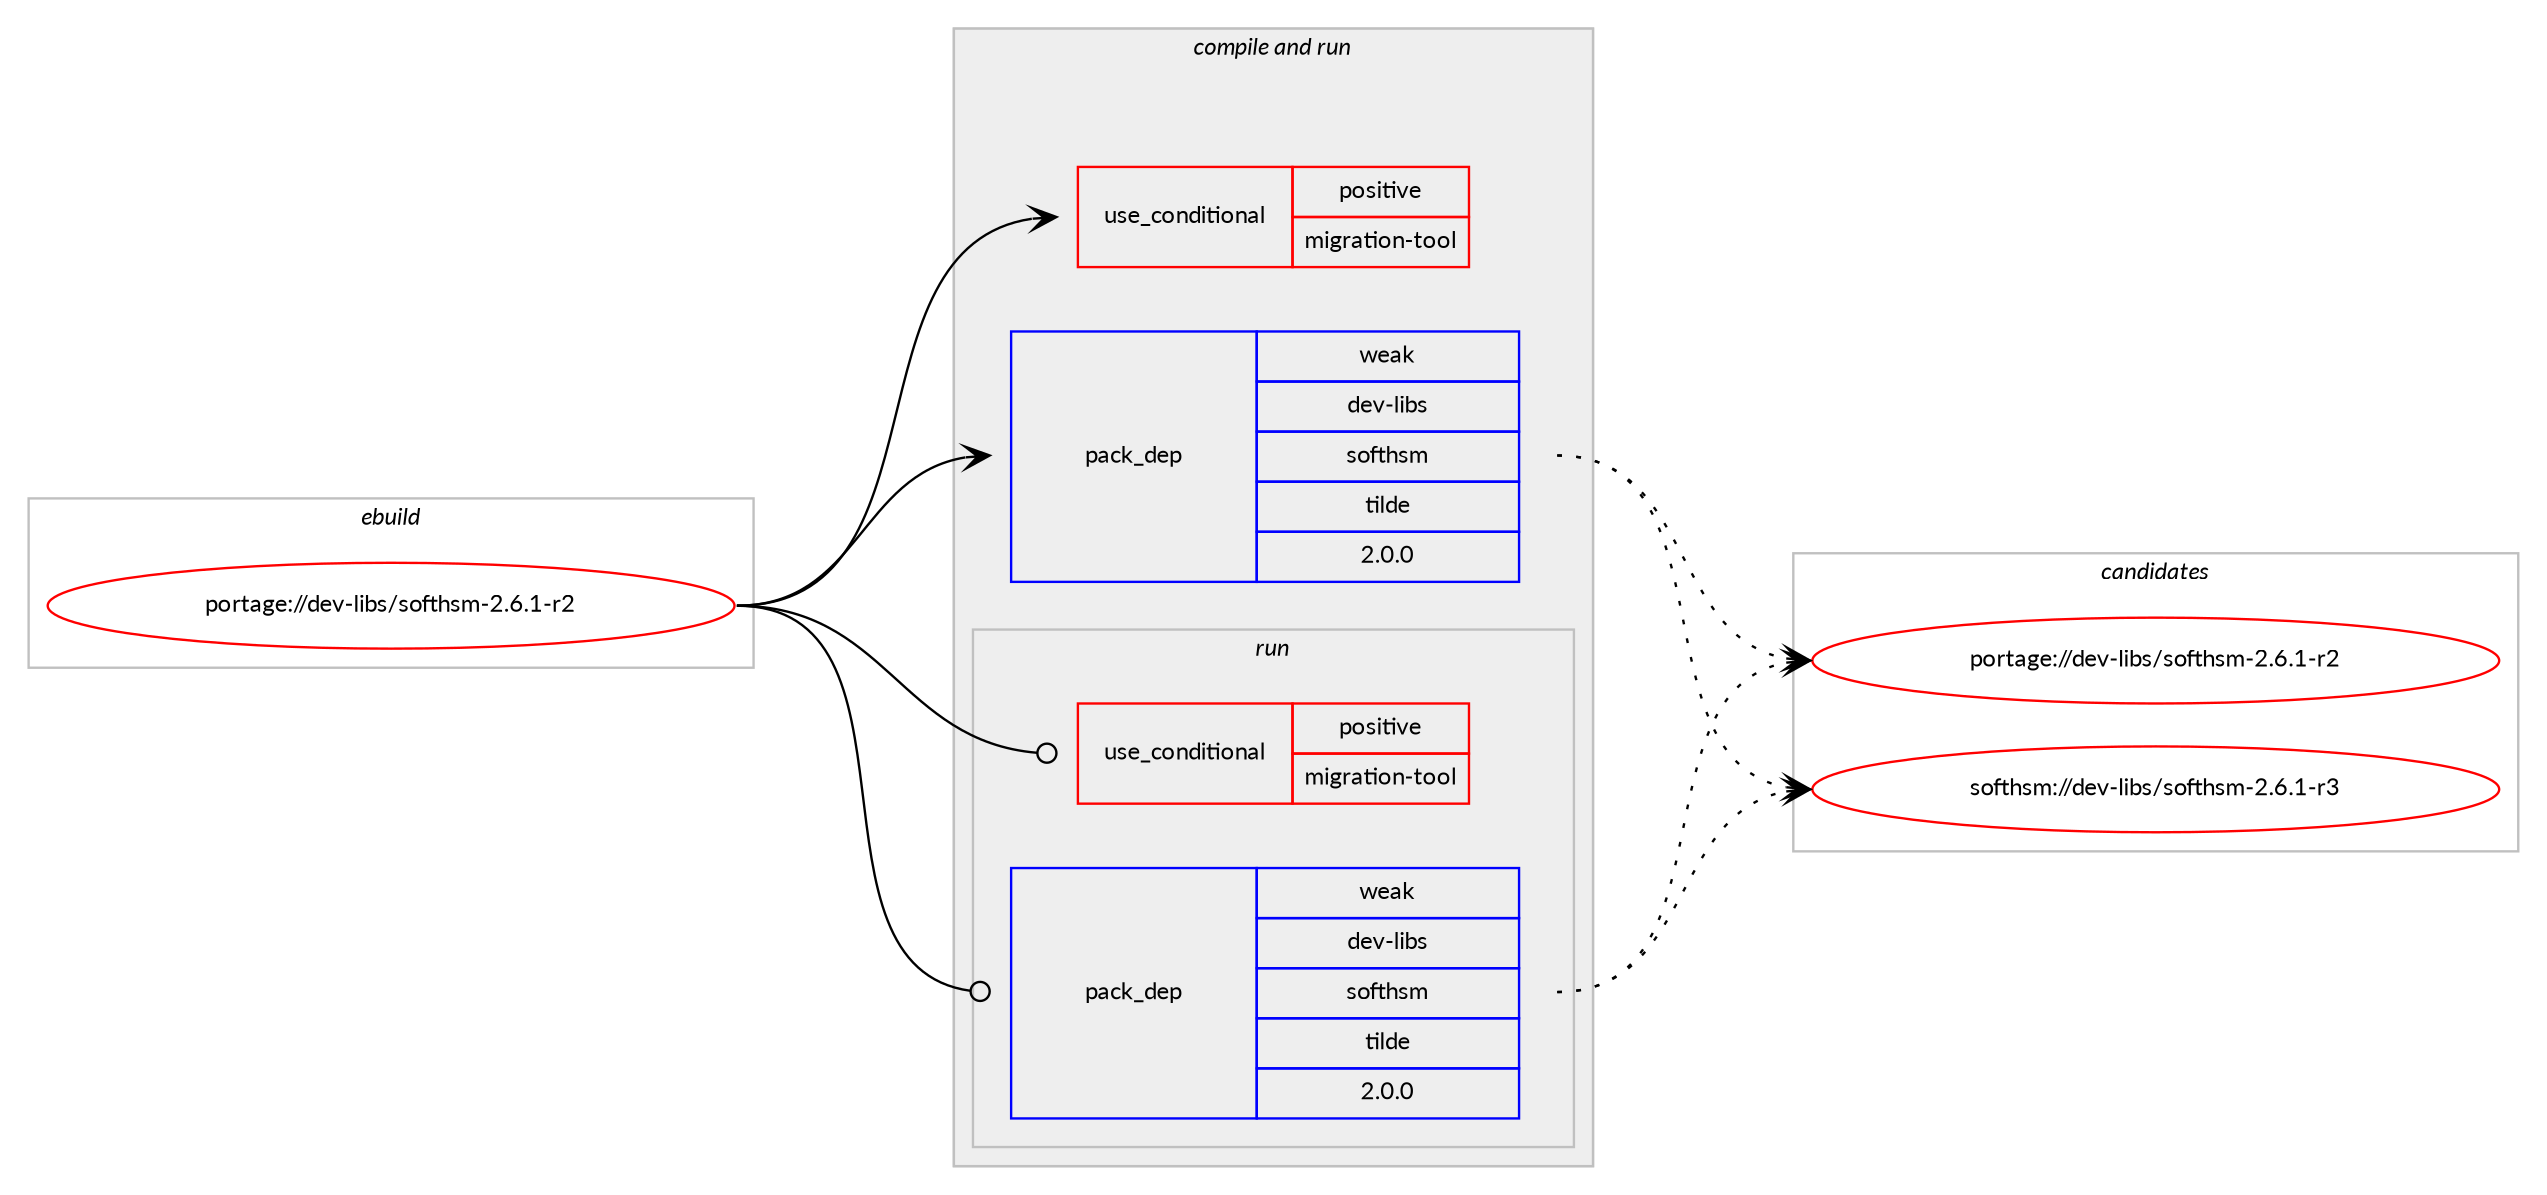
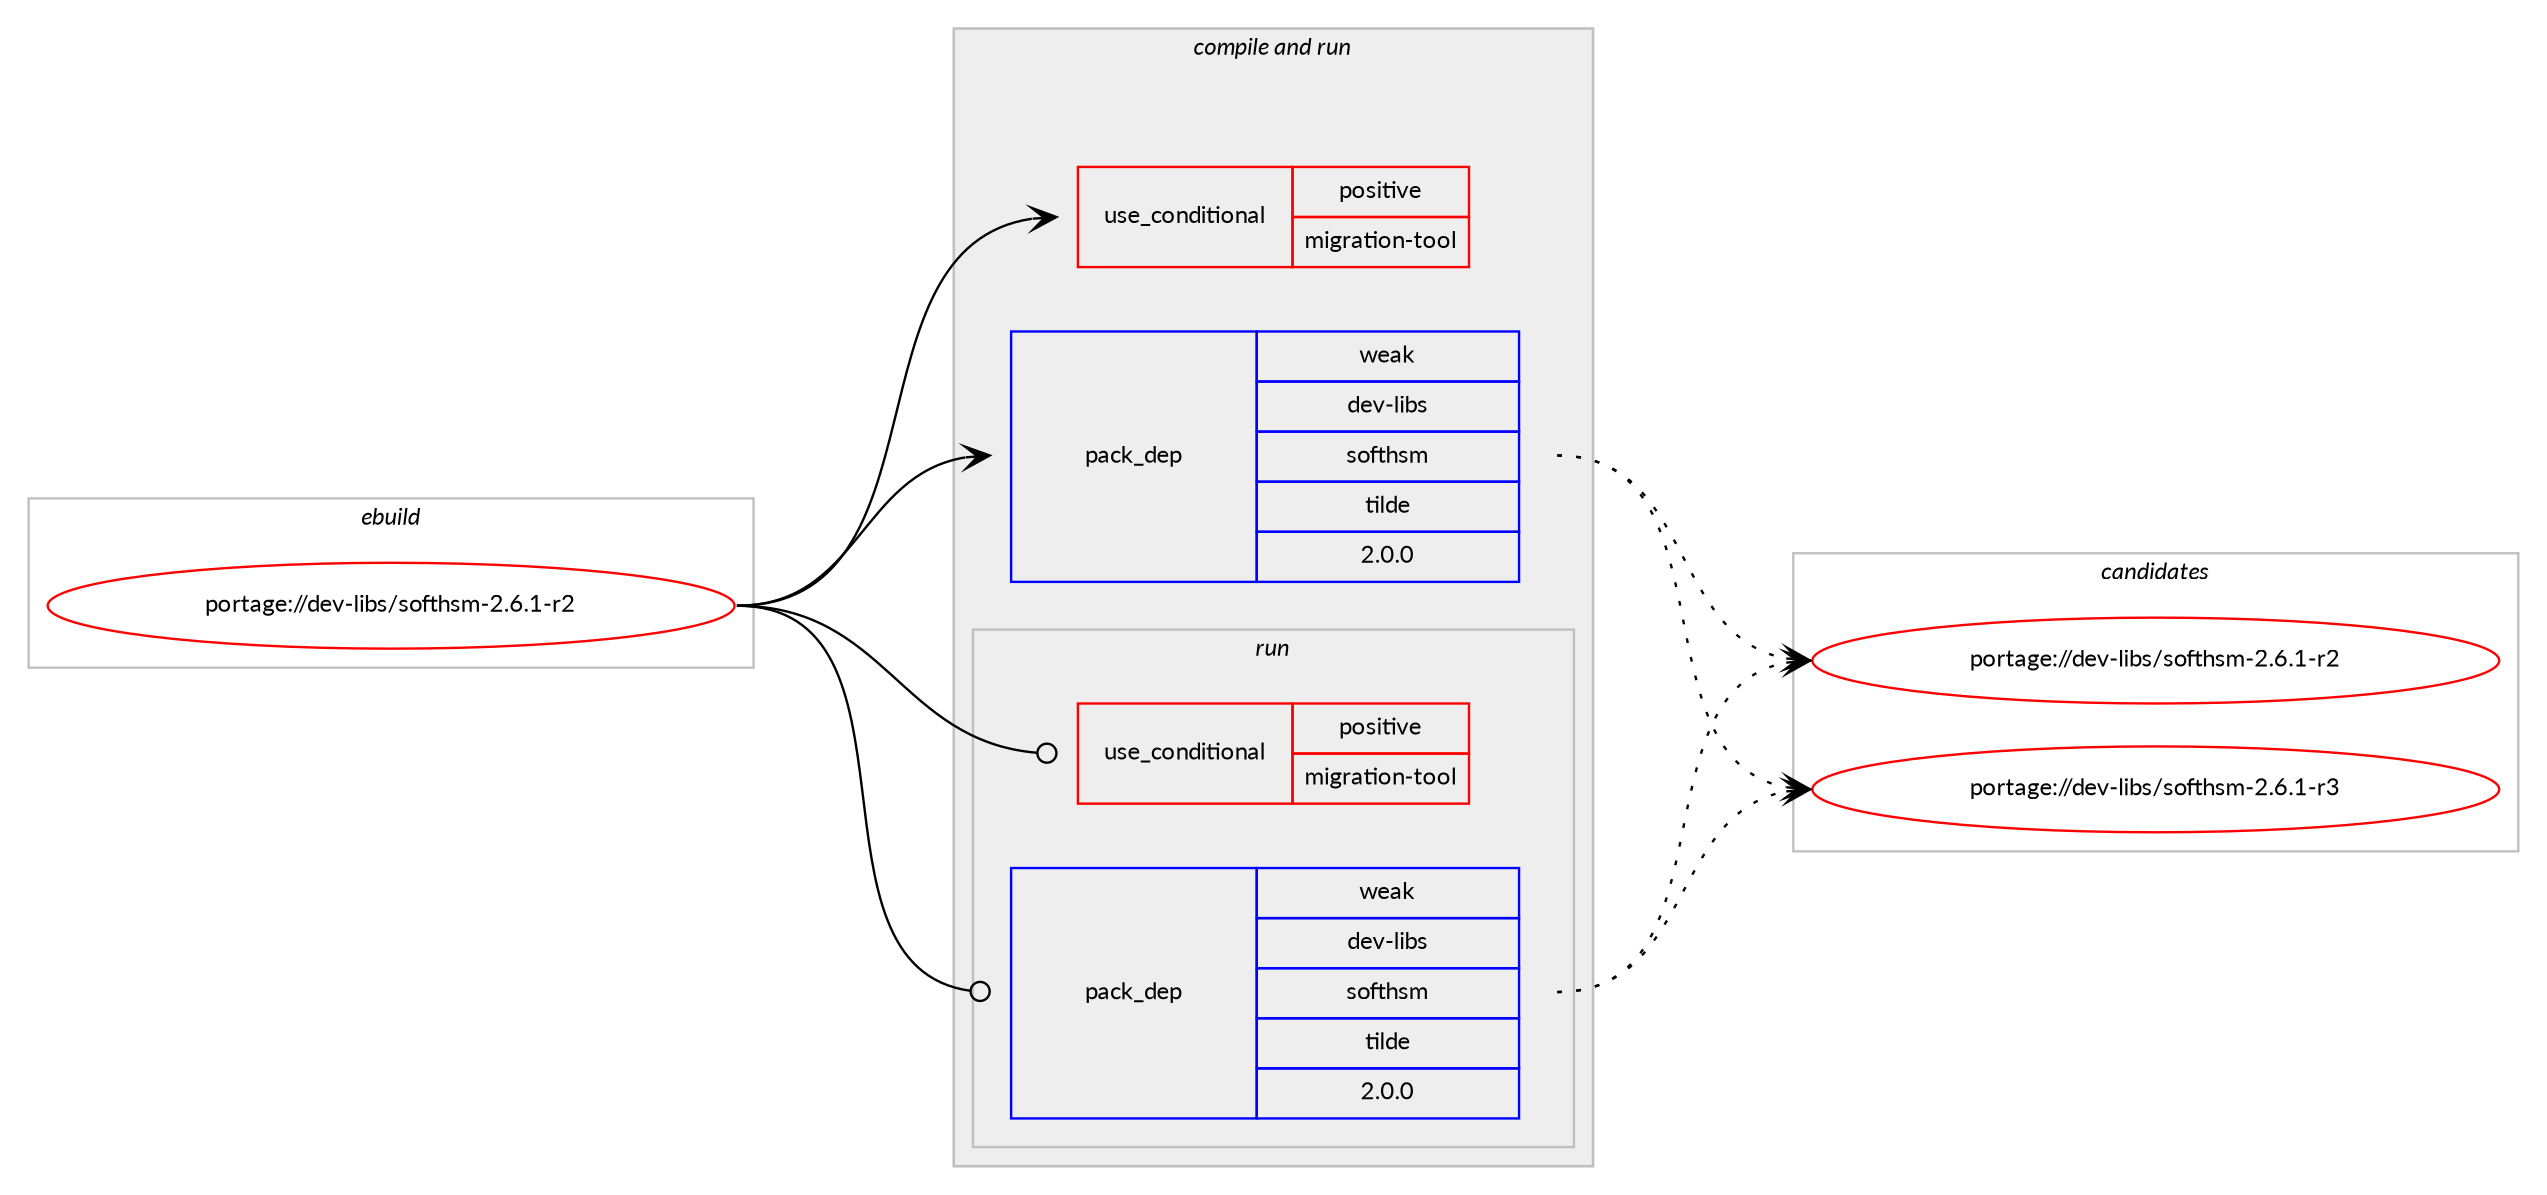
node "softhsm://dev-libs/softhsm-2.6.1-r3": label "softhsm://dev-libs/softhsm-2.6.1-r3" -> "portage://dev-libs/softhsm-2.6.1-r3"
